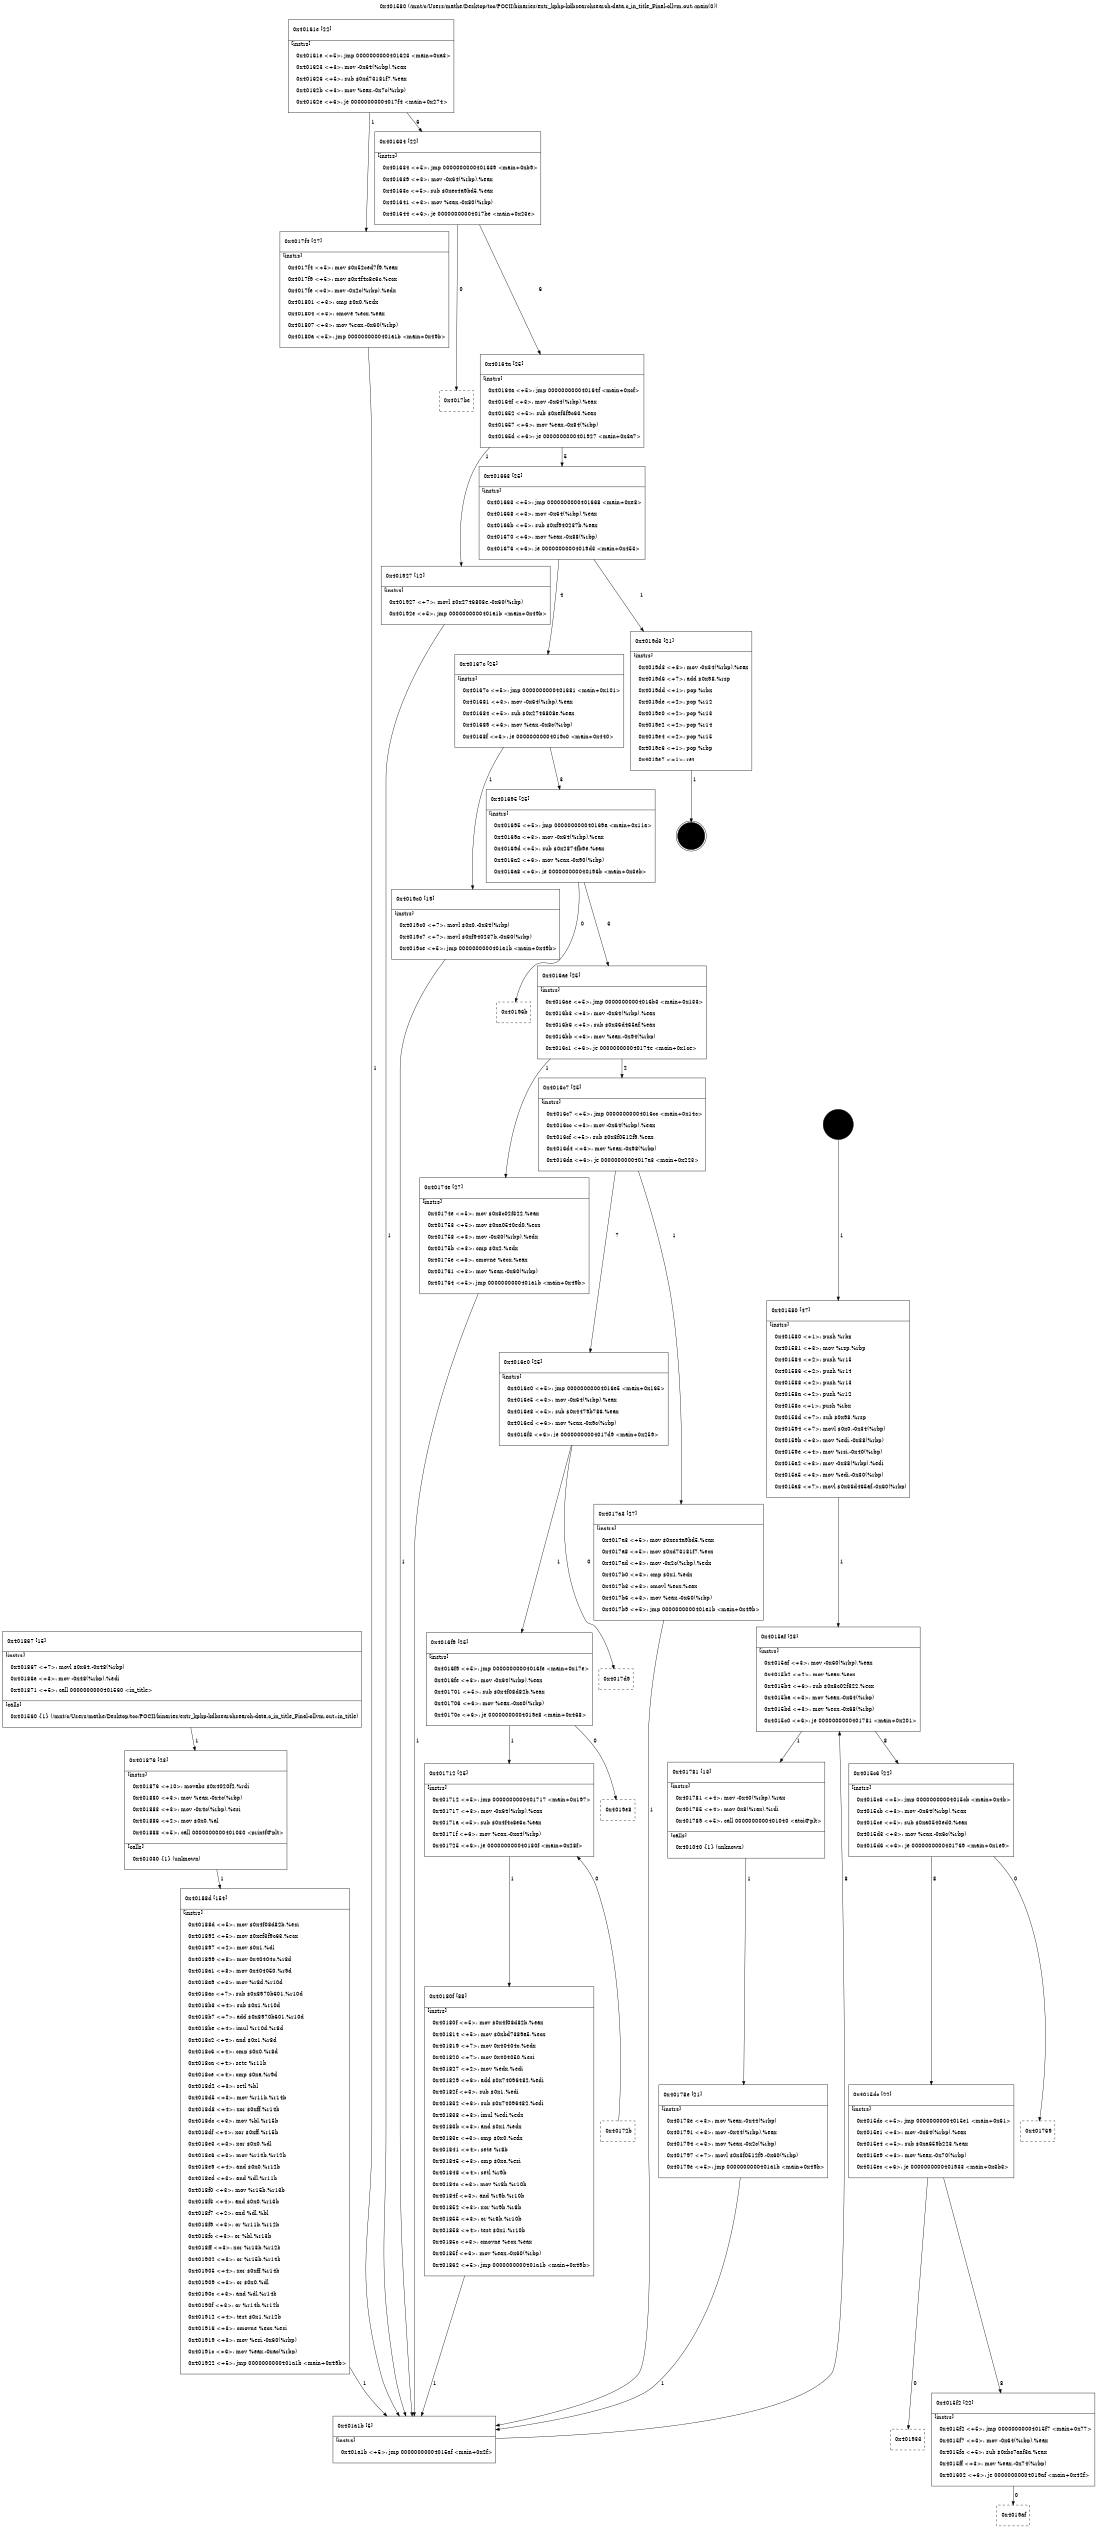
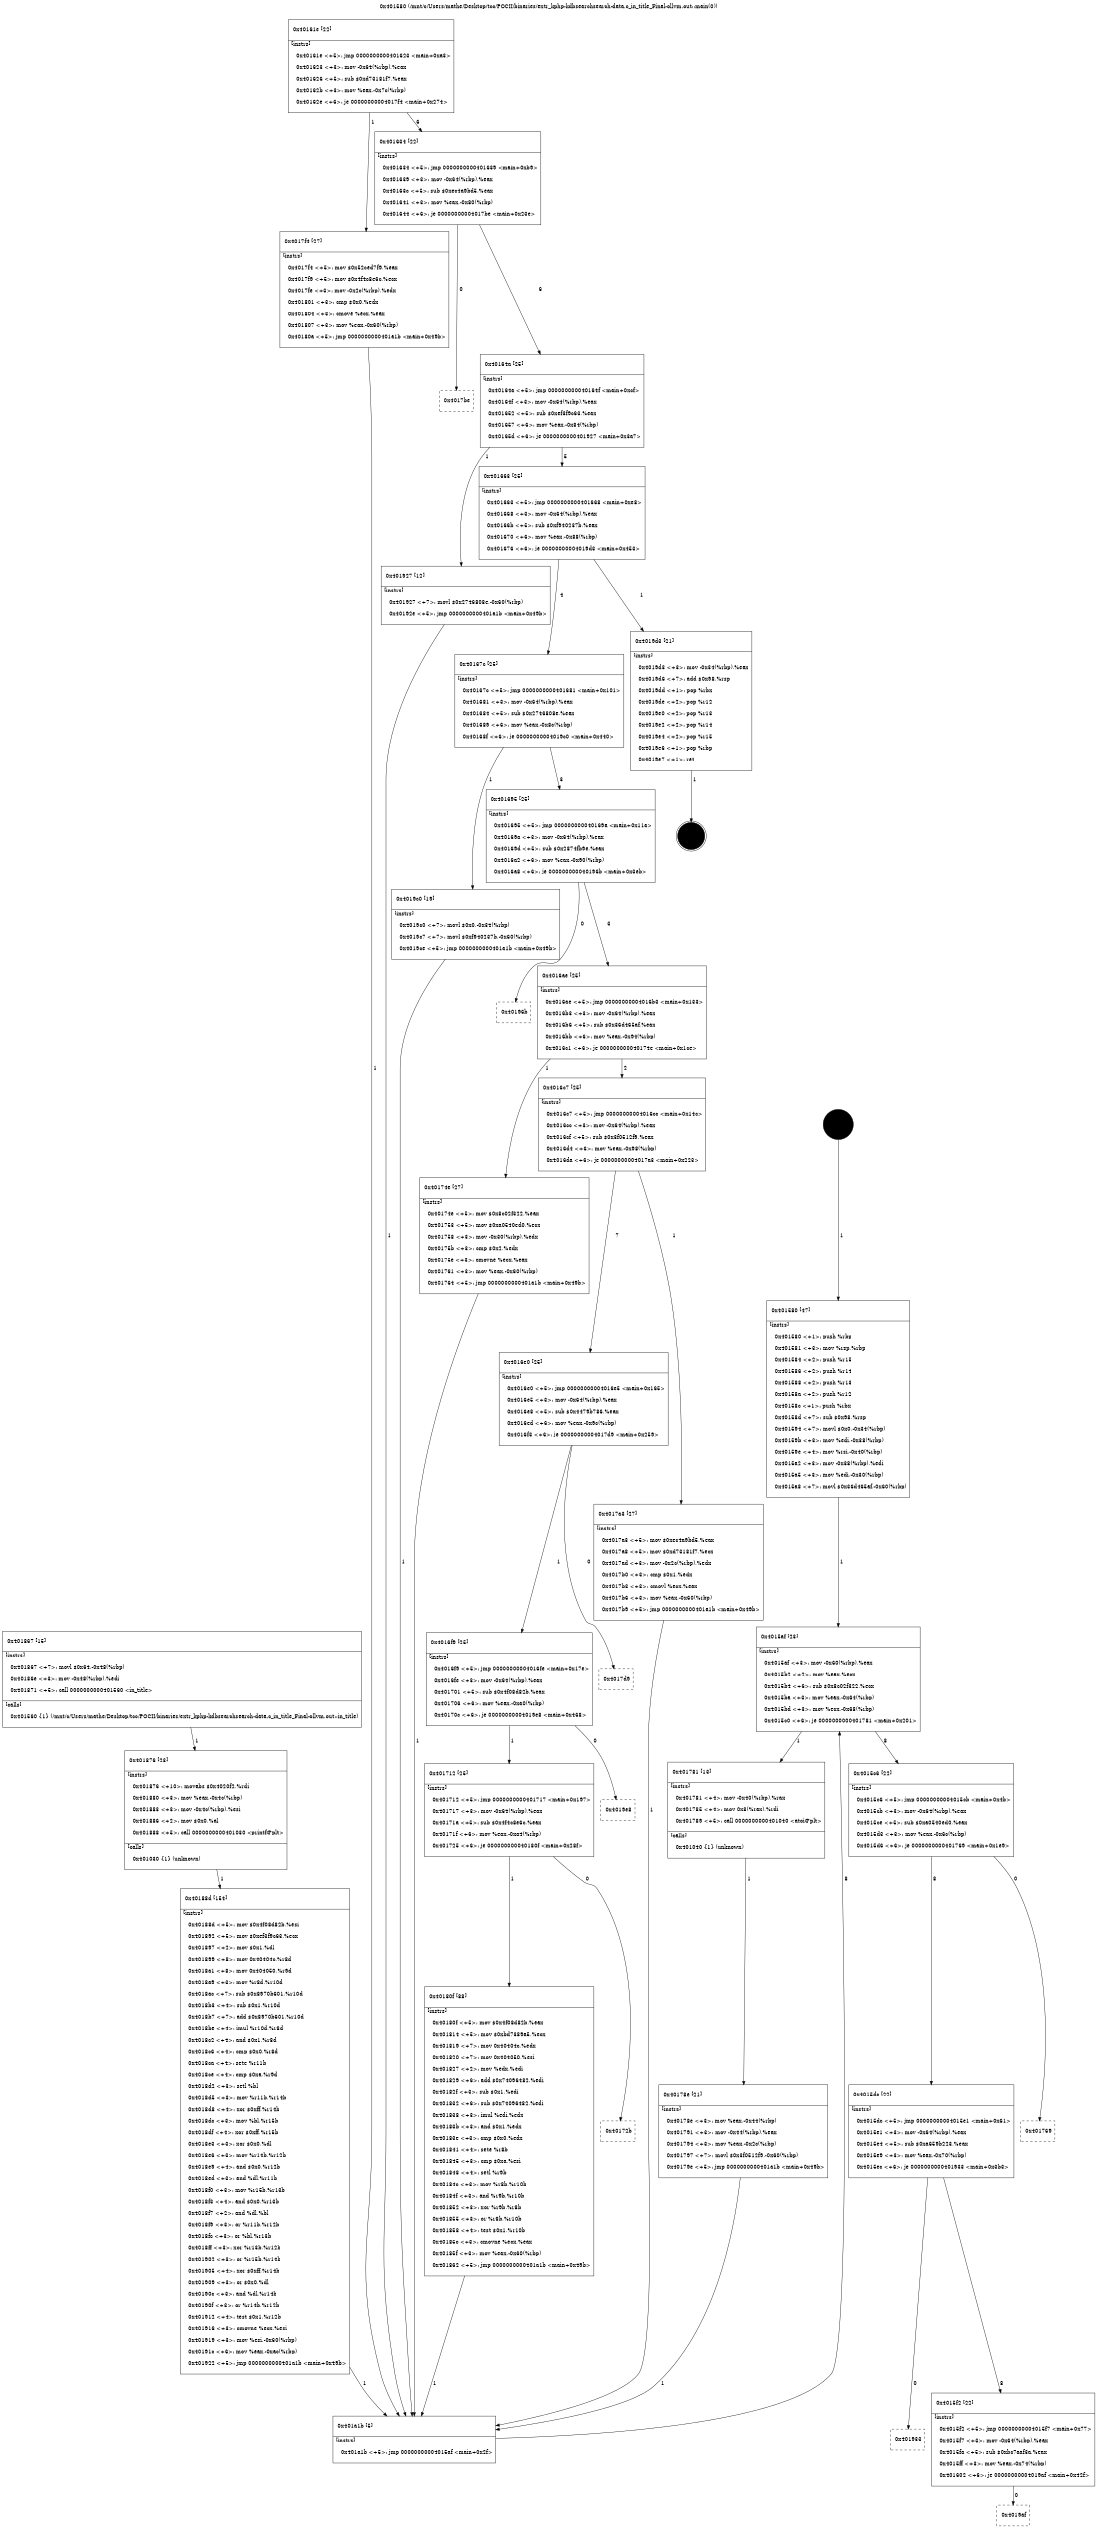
edge "0x40172b" -> "0x401712 [25]": reversed
